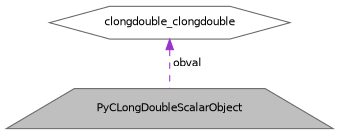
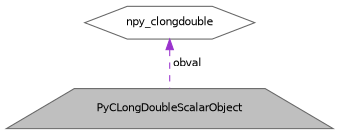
node "clongdouble_clongdouble": label "clongdouble_clongdouble" -> "npy_clongdouble"
